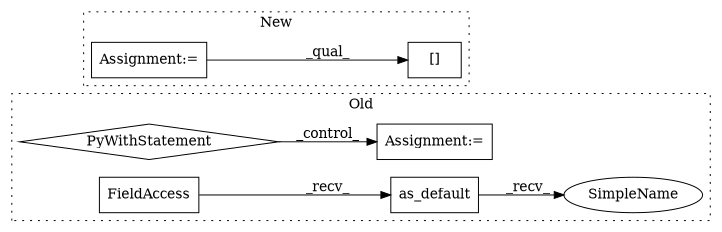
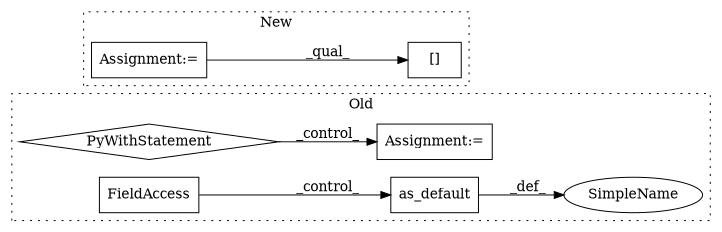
edge "FieldAccess" -> "as_default": label "_recv_" -> "_control_"
edge "as_default" -> "SimpleName": label "_recv_" -> "_def_"
